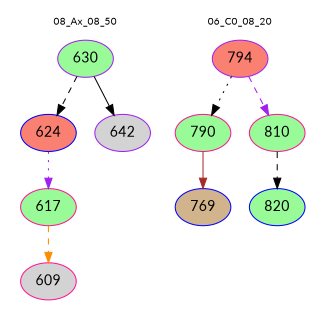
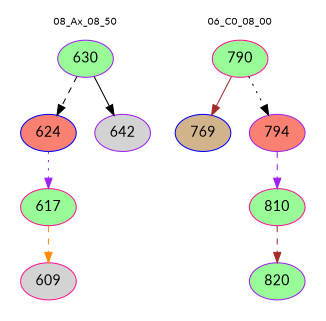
cluster "06_C0_08_20": label "06_C0_08_20" -> "06_C0_08_00"
edge "794" -> "790": reversed
edge "810" -> "820": color black -> brown
node "820": color blue -> purple
